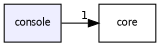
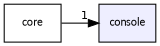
edge "console" -> "core": reversed
